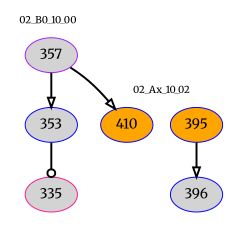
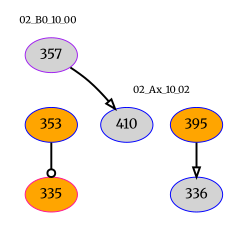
edge "357" -> "353": removed
node "353": fillcolor lightgrey -> orange
node "410": fillcolor orange -> lightgrey
node "335": fillcolor lightgrey -> orange
node "396": label "396" -> "336"
